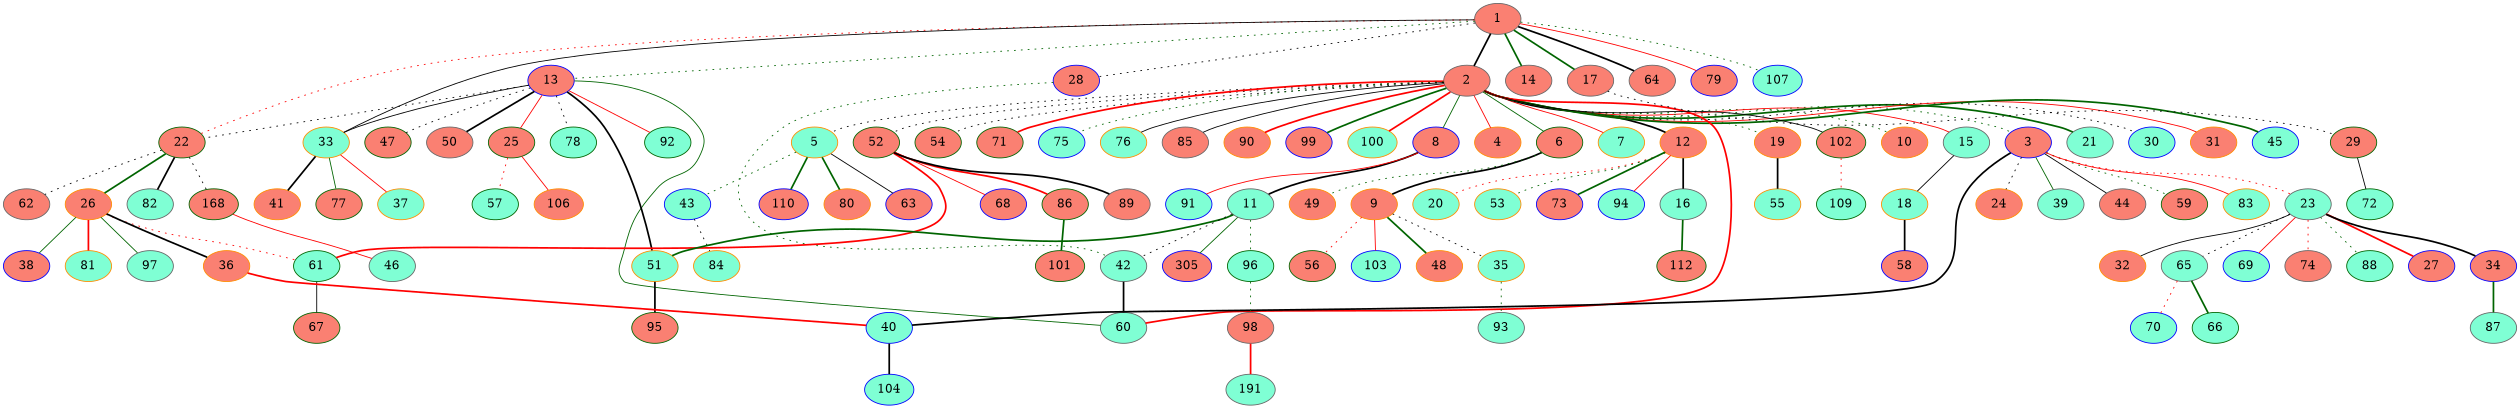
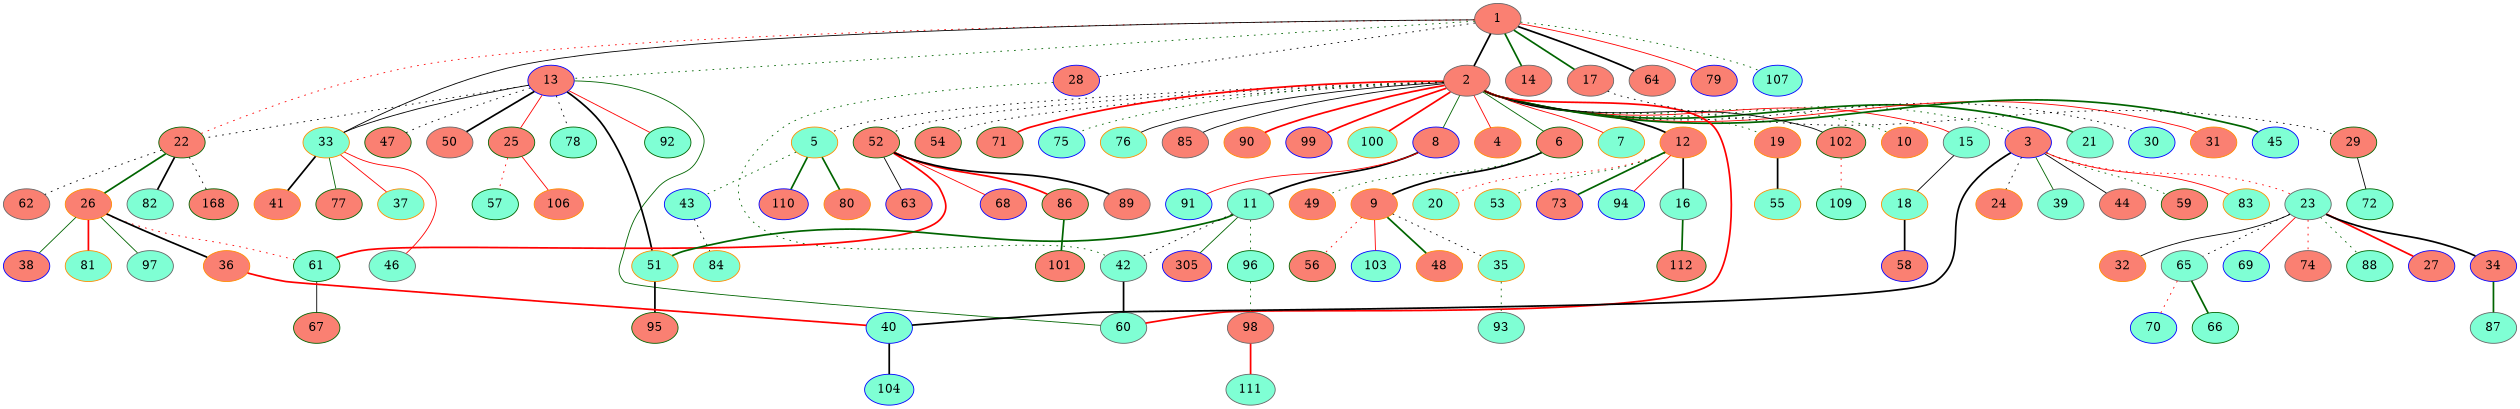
edge "2" -- "99": color darkgreen -> red
edge "5" -- "63": now "52" -- "63"
edge "168" -- "46": now "33" -- "46"
node "191": label "191" -> "111"
